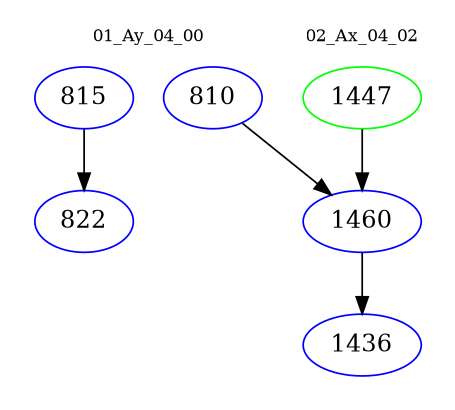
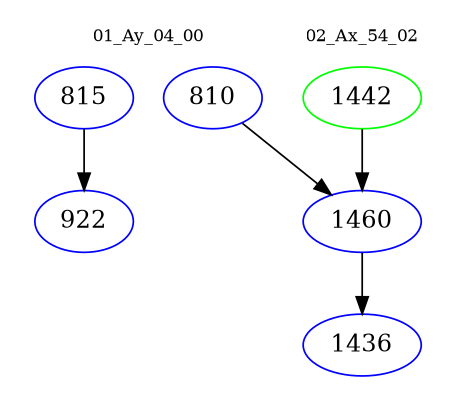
cluster "02_Ax_04_02": label "02_Ax_04_02" -> "02_Ax_54_02"
node "1447": label "1447" -> "1442"
node "822": label "822" -> "922"
